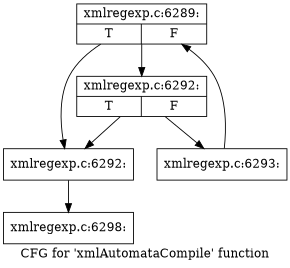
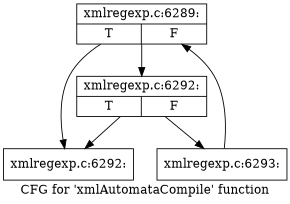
node "xmlregexp.c:6298:": removed
